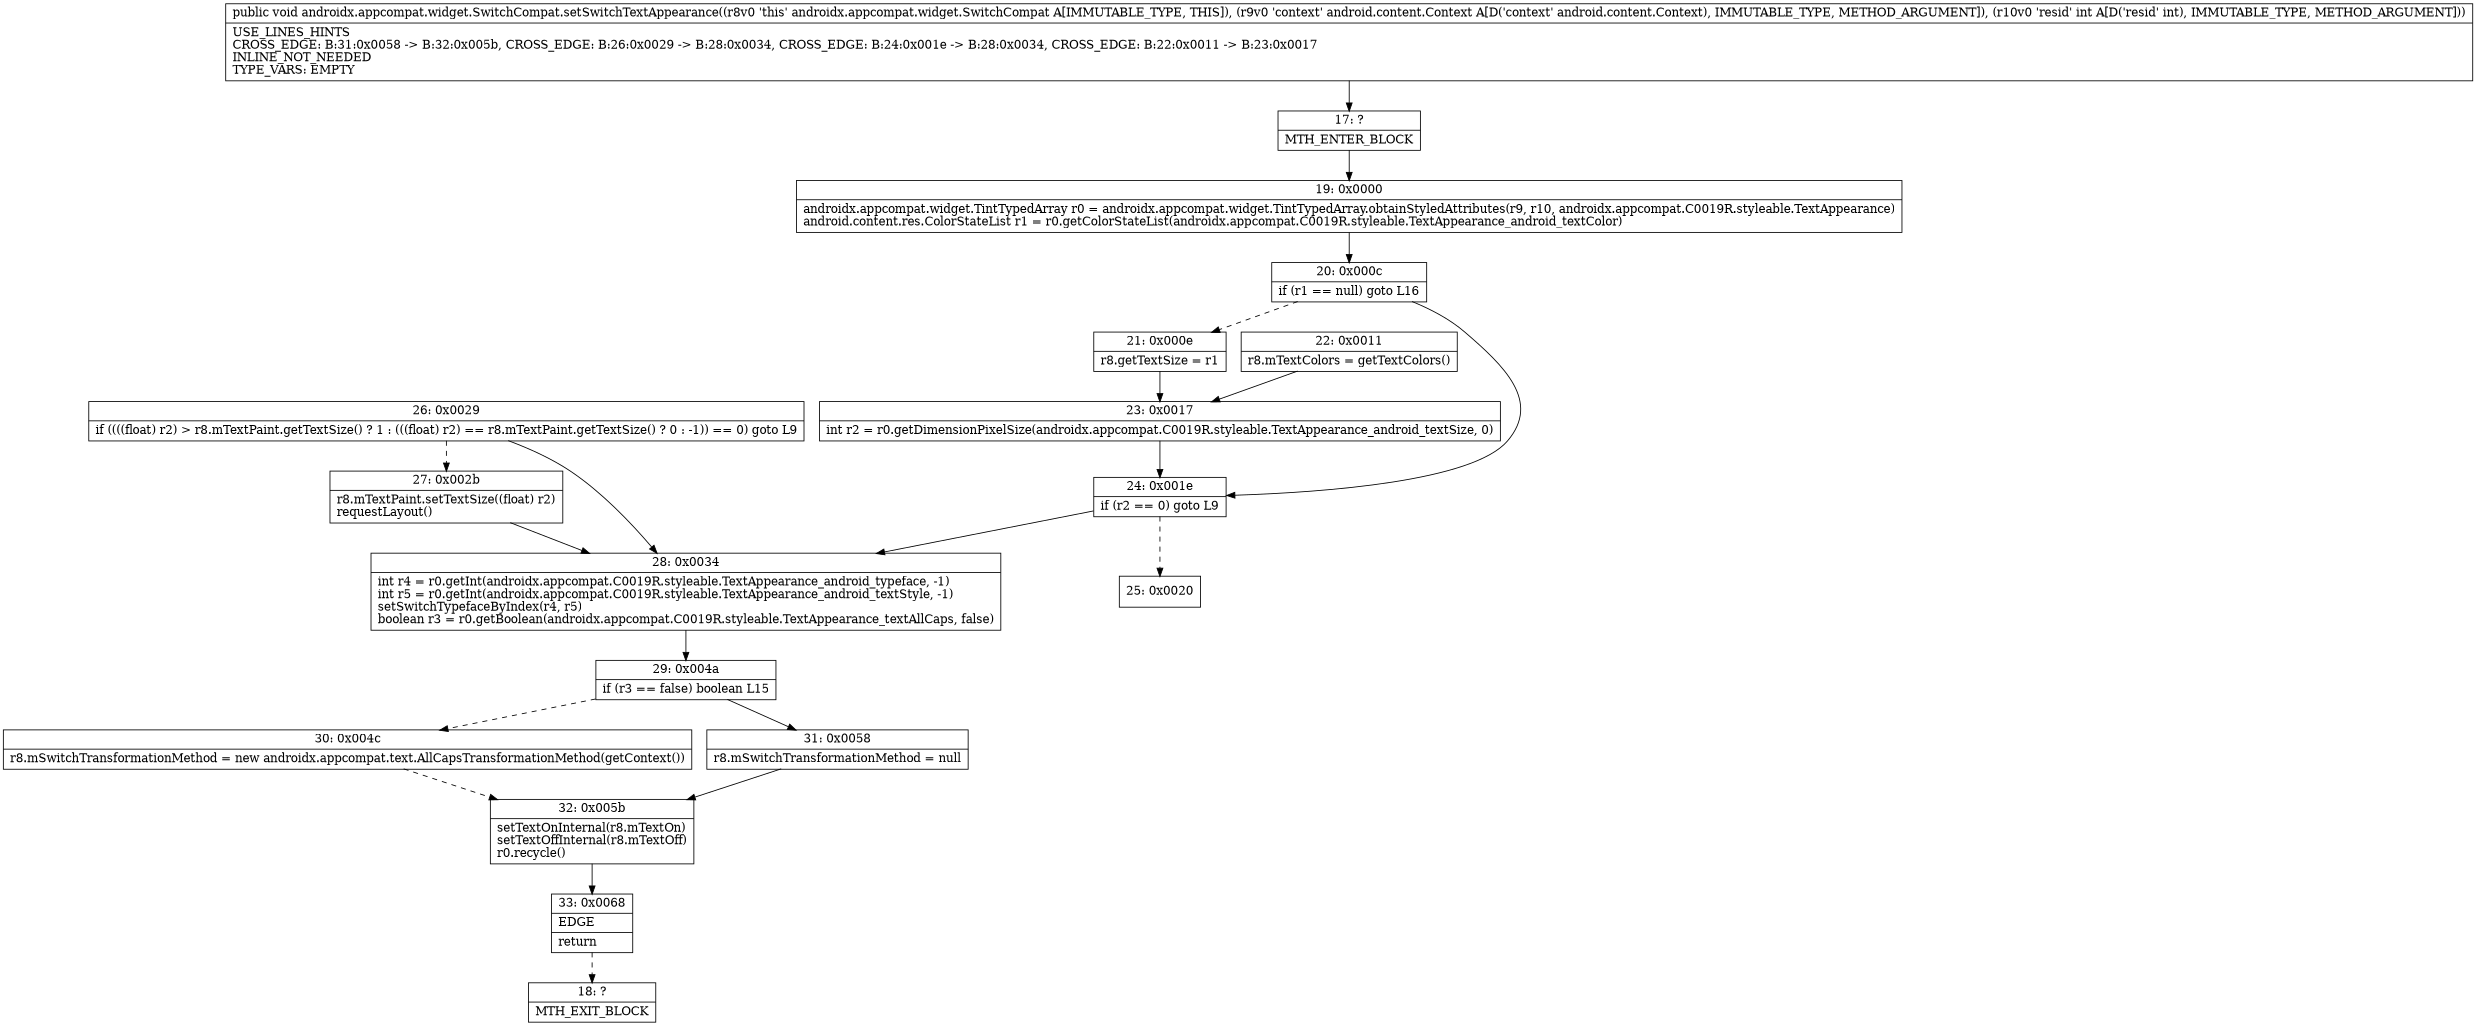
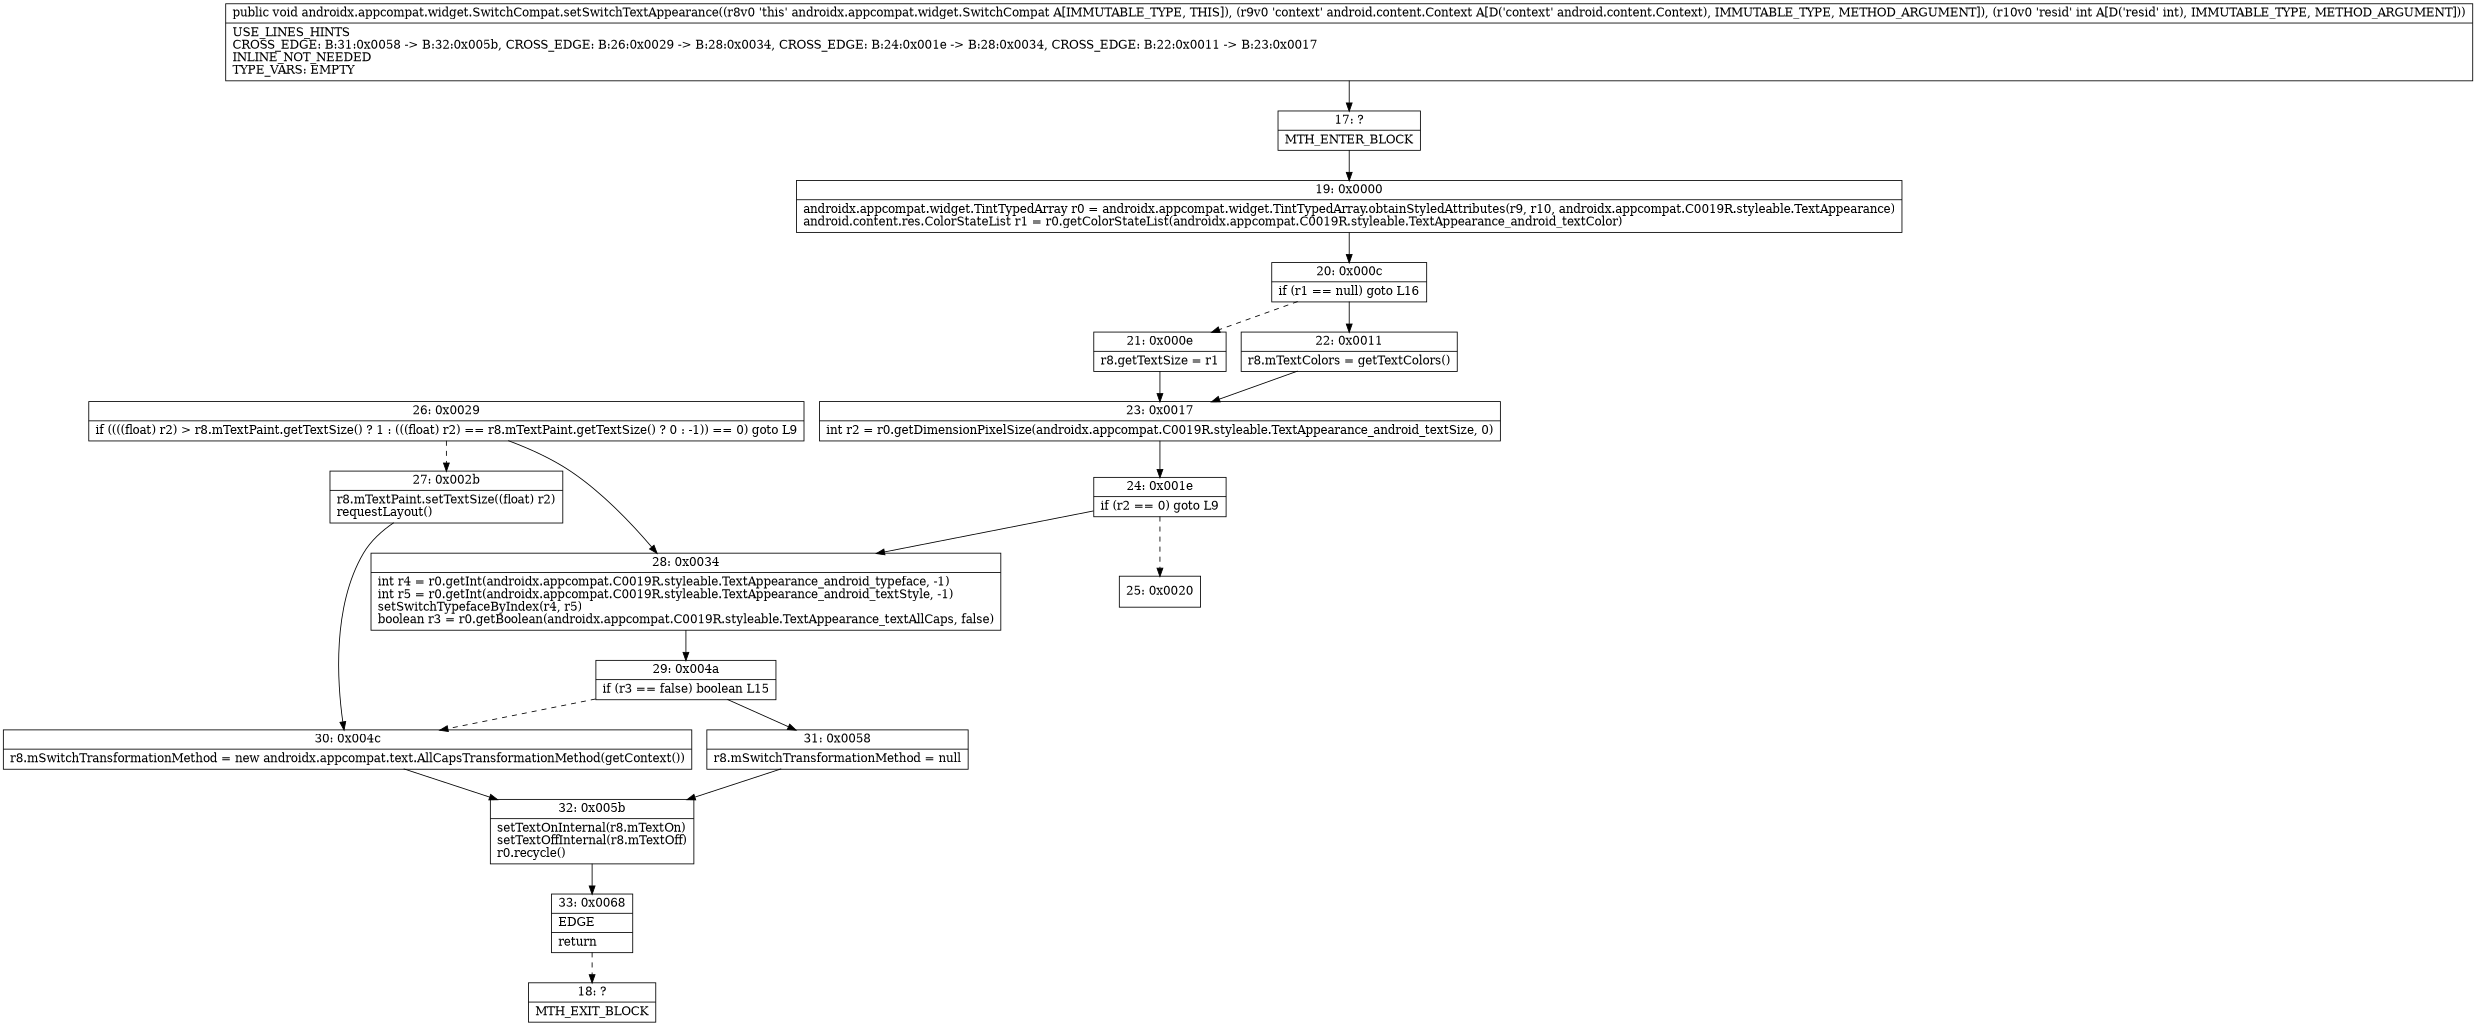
edge "20: 0x000c" -> "24: 0x001e": now "20: 0x000c" -> "22: 0x0011"
edge "27: 0x002b" -> "28: 0x0034": now "27: 0x002b" -> "30: 0x004c"
edge "30: 0x004c" -> "32: 0x005b": style dashed -> solid
